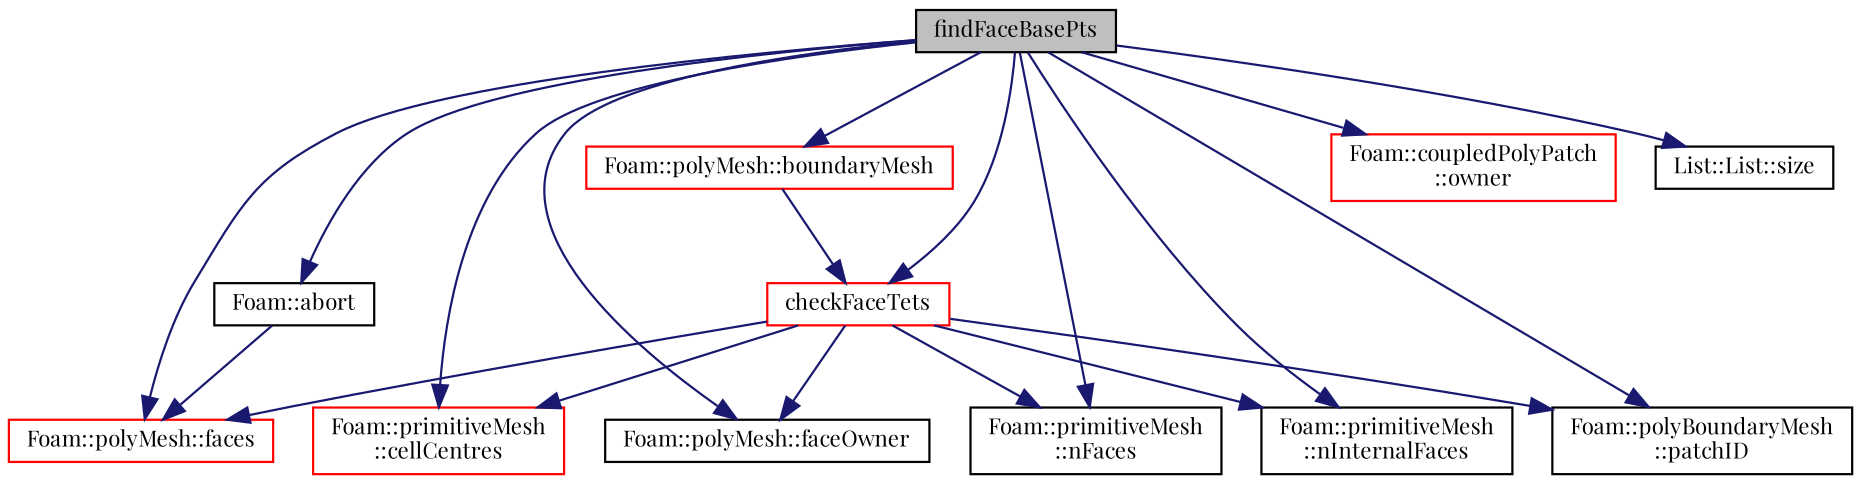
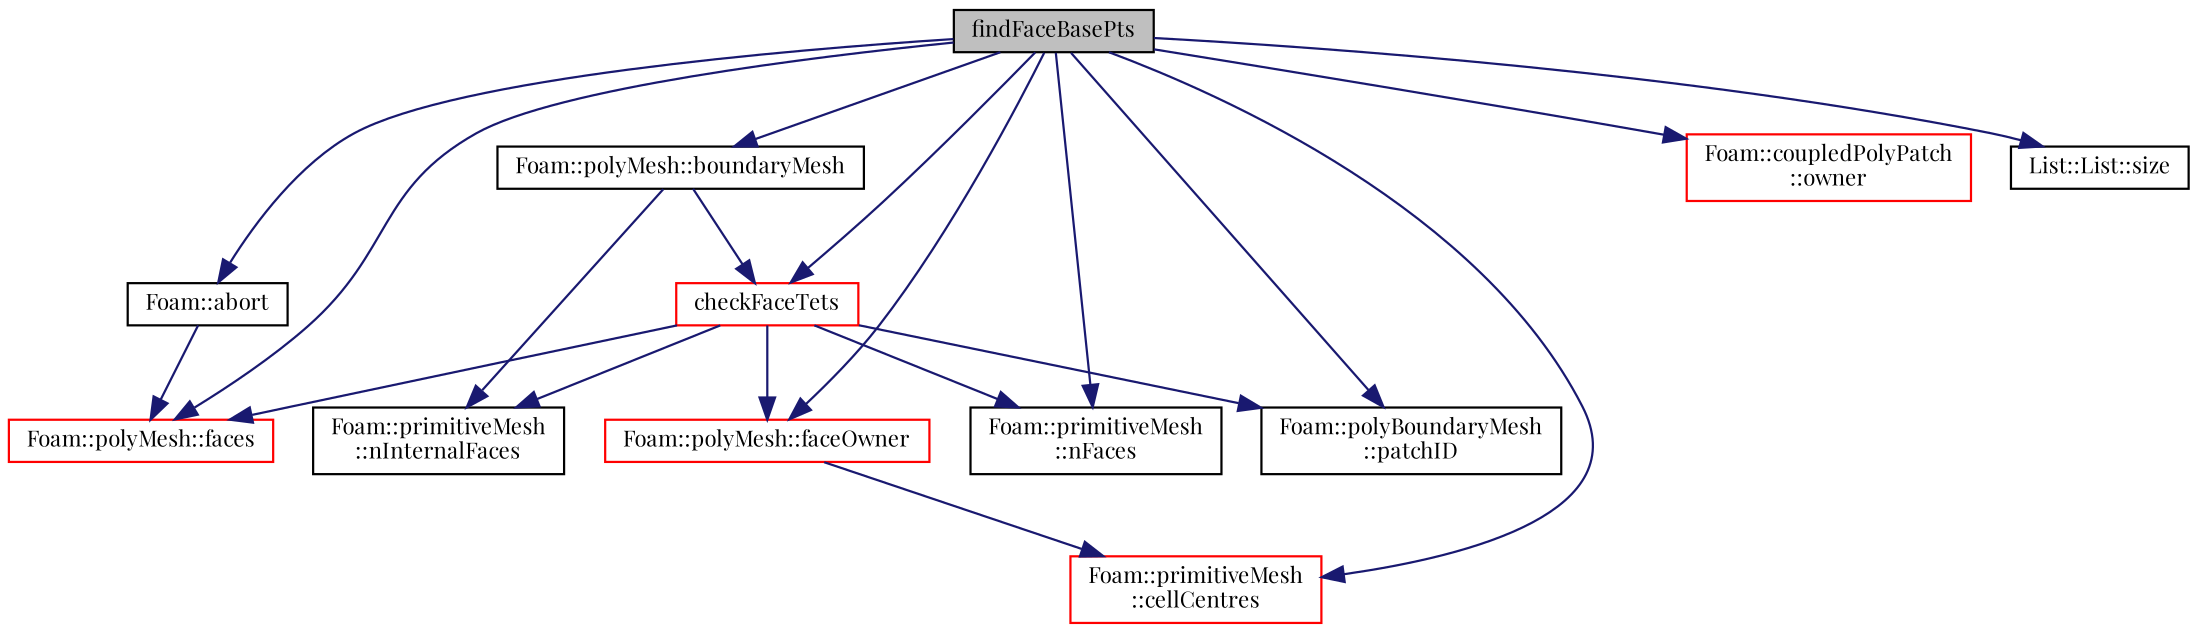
node "Foam::polyMesh::boundaryMesh": color red -> black
edge "findFaceBasePts" -> "Foam::primitiveMesh ::nInternalFaces": now "Foam::polyMesh::boundaryMesh" -> "Foam::primitiveMesh ::nInternalFaces"
edge "checkFaceTets" -> "Foam::primitiveMesh ::cellCentres": now "Foam::polyMesh::faceOwner" -> "Foam::primitiveMesh ::cellCentres"
node "Foam::polyMesh::faceOwner": color black -> red
